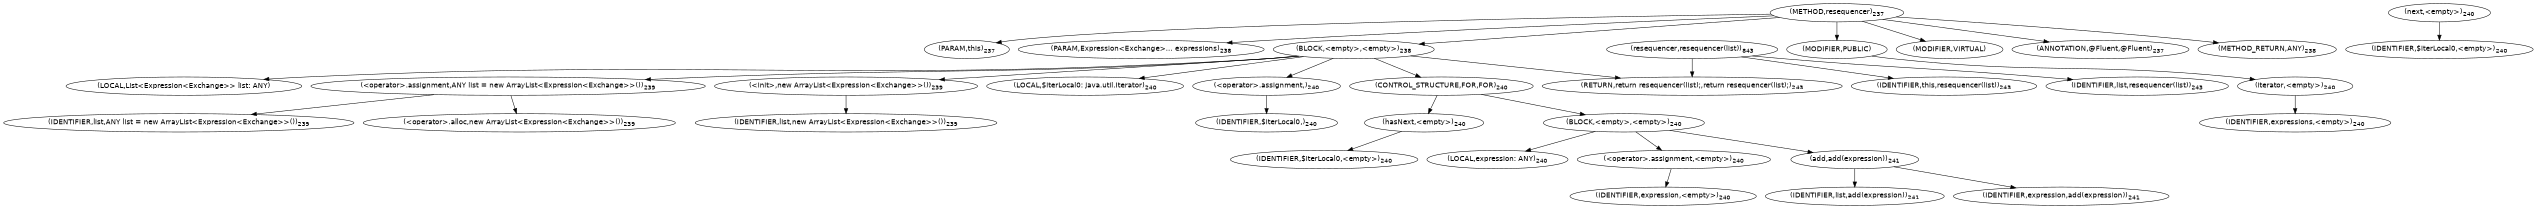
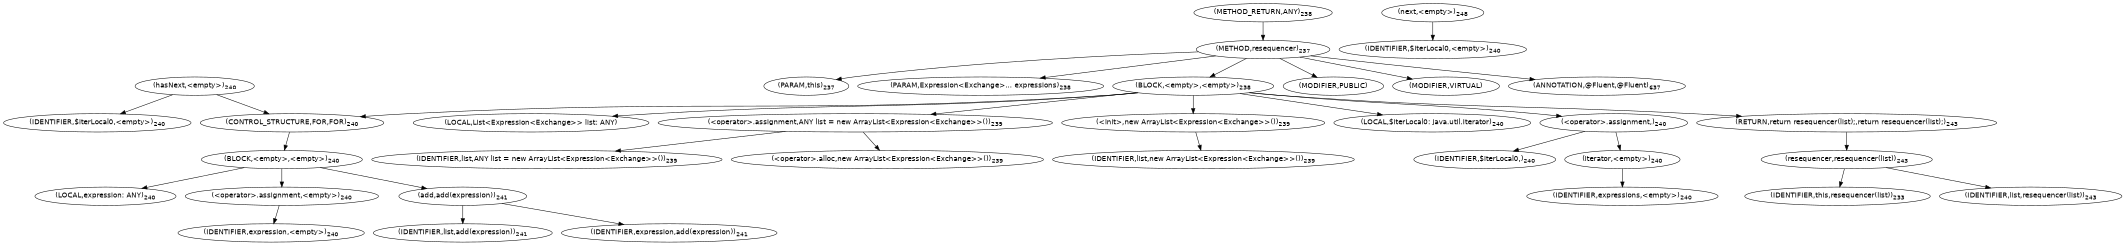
node "(next,<empty>)": text "240" -> "248"
edge "(METHOD,resequencer)" -> "(METHOD_RETURN,ANY)": reversed
node "(resequencer,resequencer(list))": text "843" -> "243"
node "(ANNOTATION,@Fluent,@Fluent)": text "237" -> "637"
edge "(resequencer,resequencer(list))" -> "(RETURN,return resequencer(list);,return resequencer(list);)": reversed
edge "(MODIFIER,PUBLIC)" -> "(iterator,<empty>)": now "(<operator>.assignment,)" -> "(iterator,<empty>)"
node "(IDENTIFIER,this,resequencer(list))": text "243" -> "233"
edge "(CONTROL_STRUCTURE,FOR,FOR)" -> "(hasNext,<empty>)": reversed
